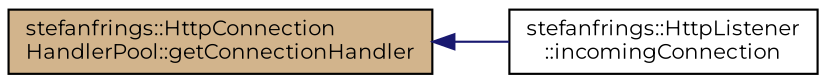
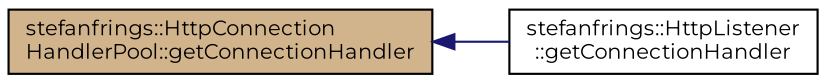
node "stefanfrings::HttpListener ::incomingConnection": label "stefanfrings::HttpListener ::incomingConnection" -> "stefanfrings::HttpListener ::getConnectionHandler"
